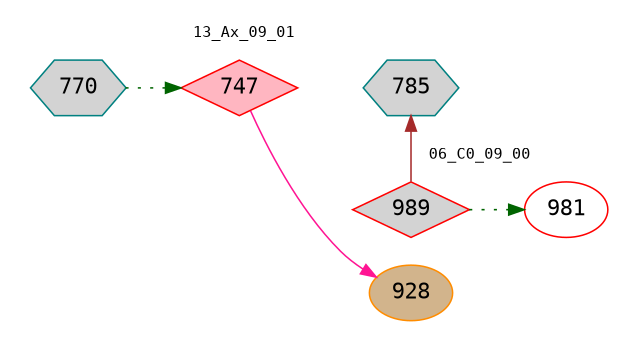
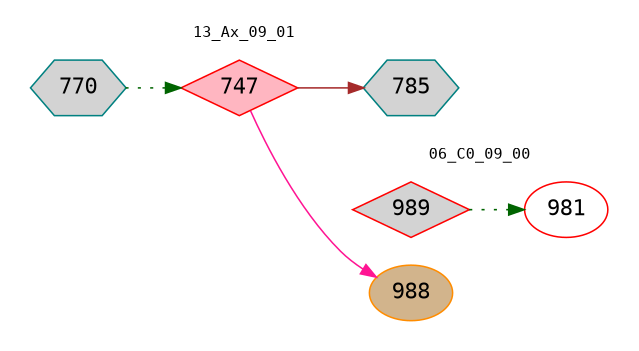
edge "989" -> "785": now "747" -> "785"
node "928": label "928" -> "988"
